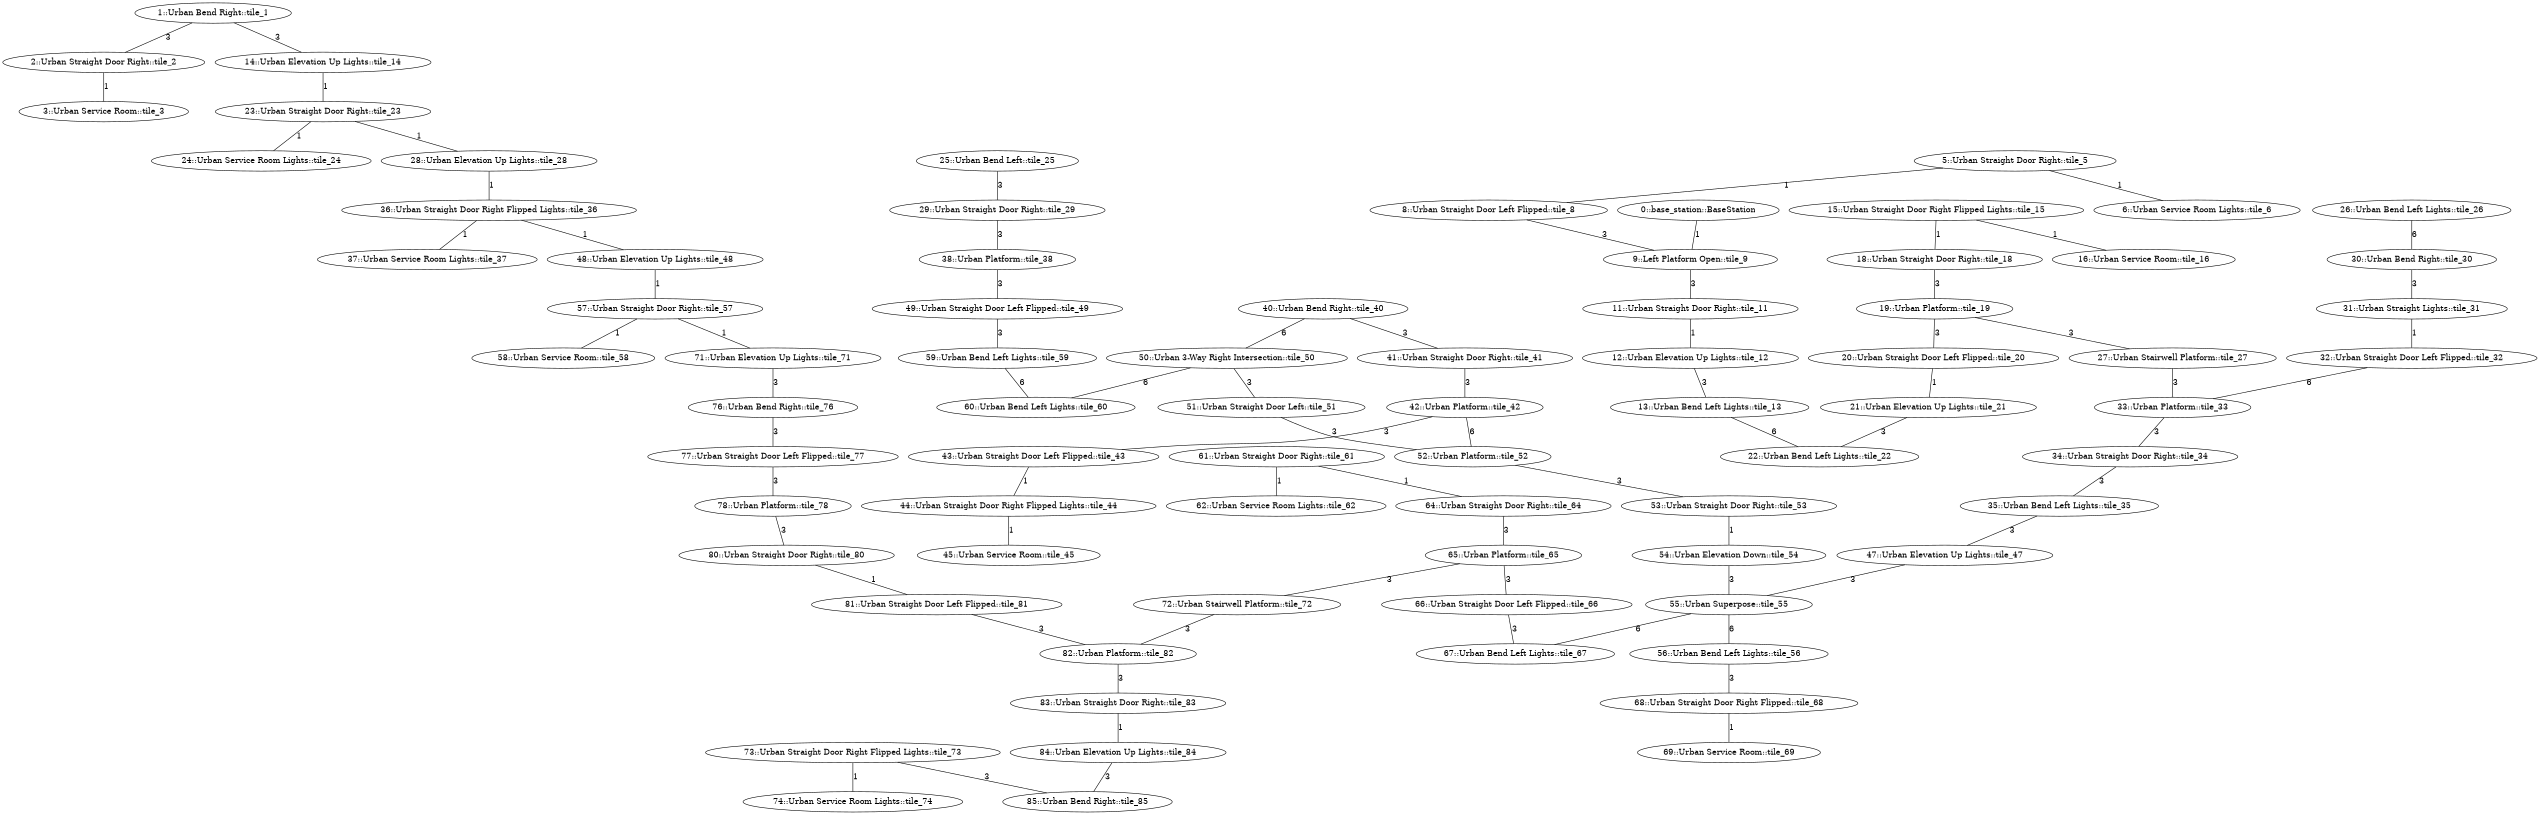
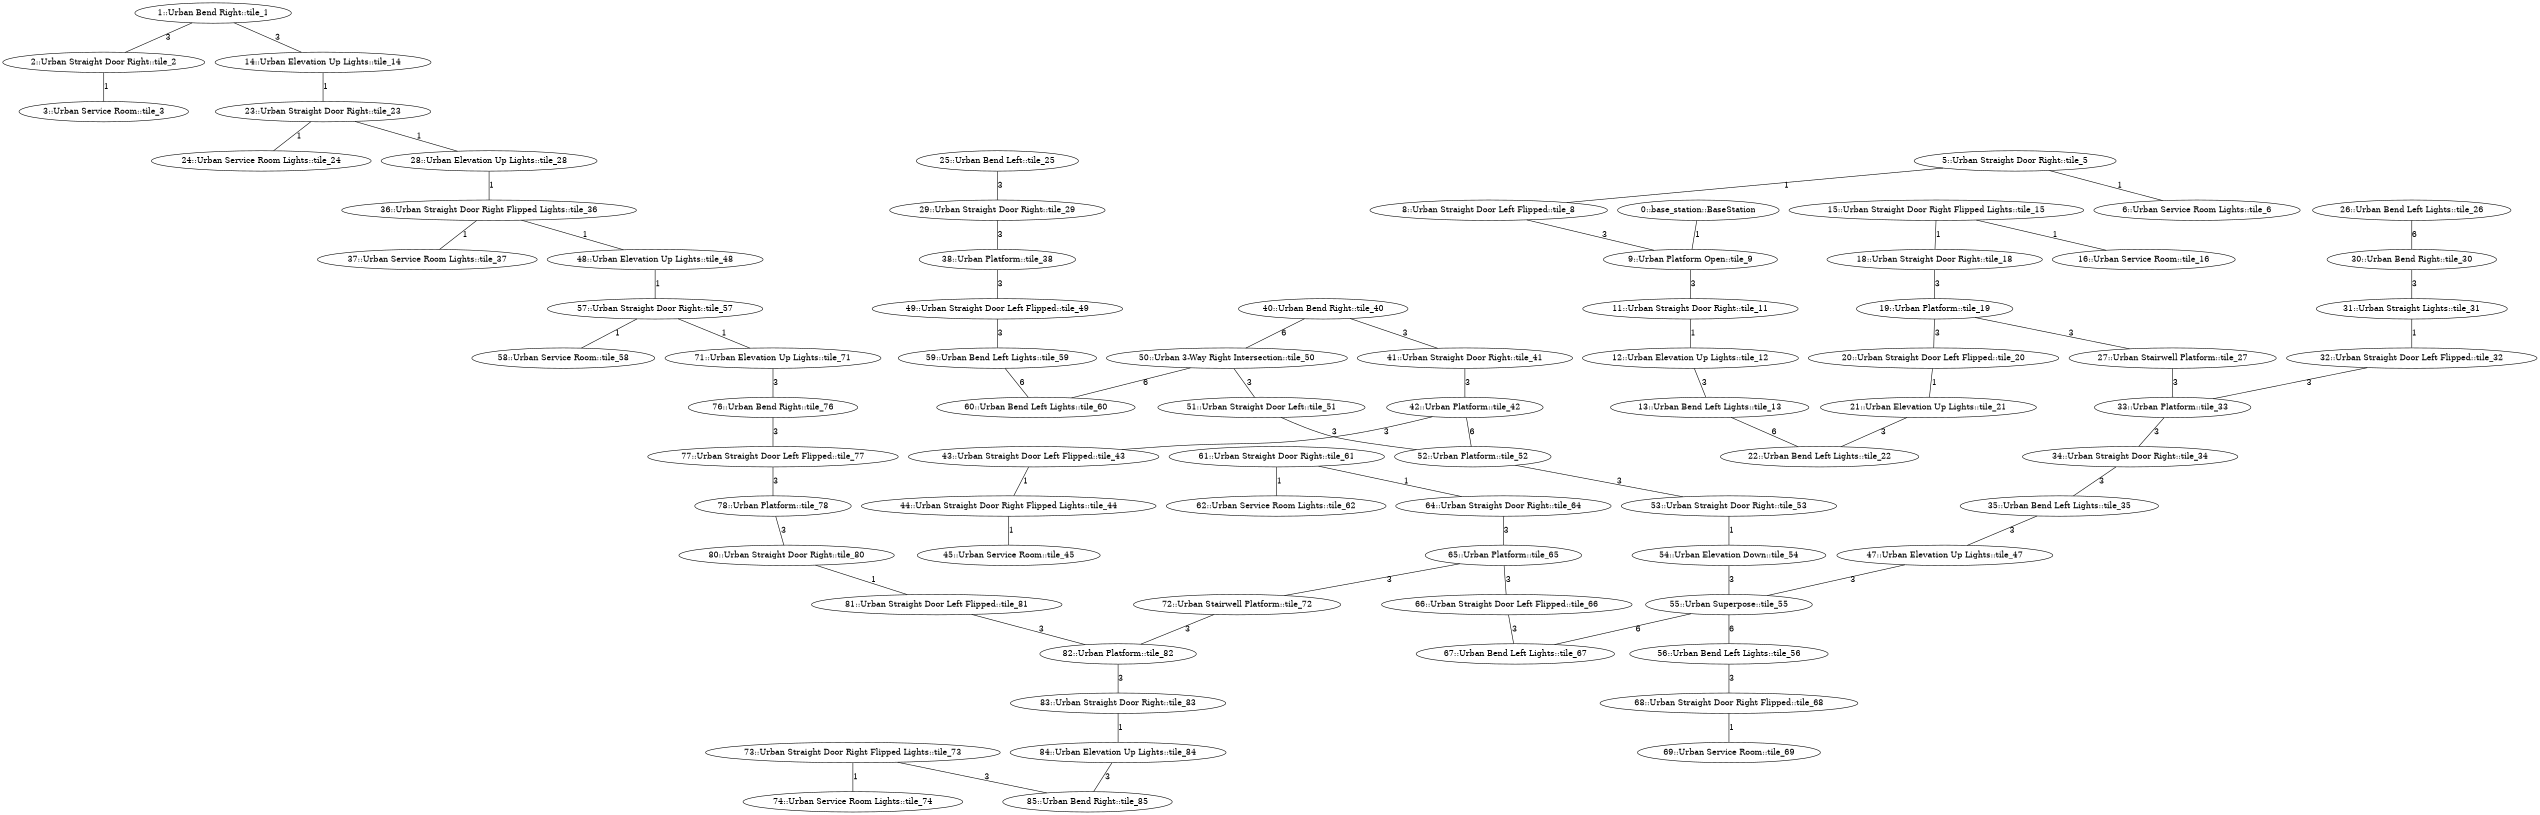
node "9::Left Platform Open::tile_9": label "9::Left Platform Open::tile_9" -> "9::Urban Platform Open::tile_9"
edge "32::Urban Straight Door Left Flipped::tile_32" -- "33::Urban Platform::tile_33": label "6" -> "3"
